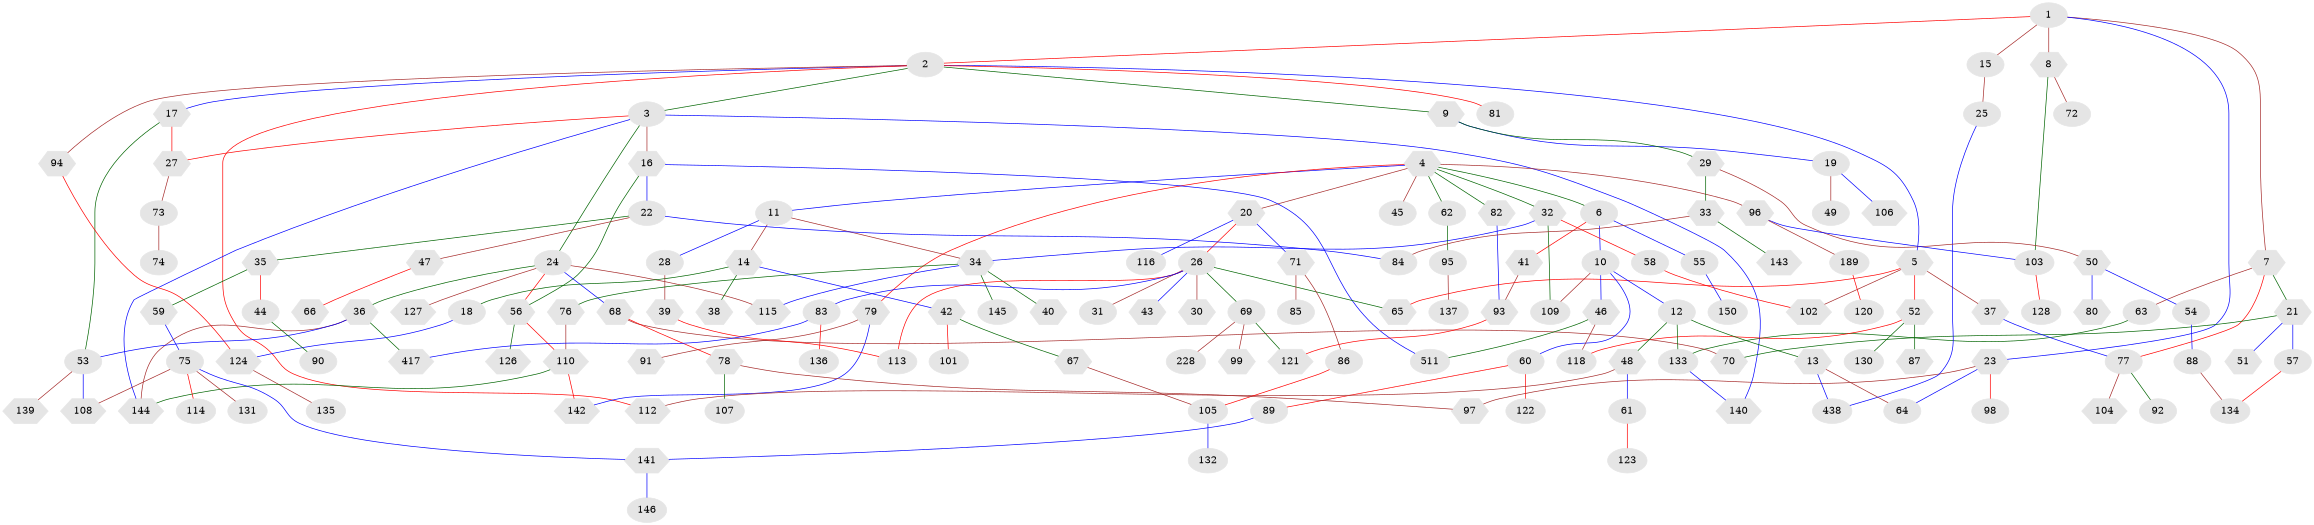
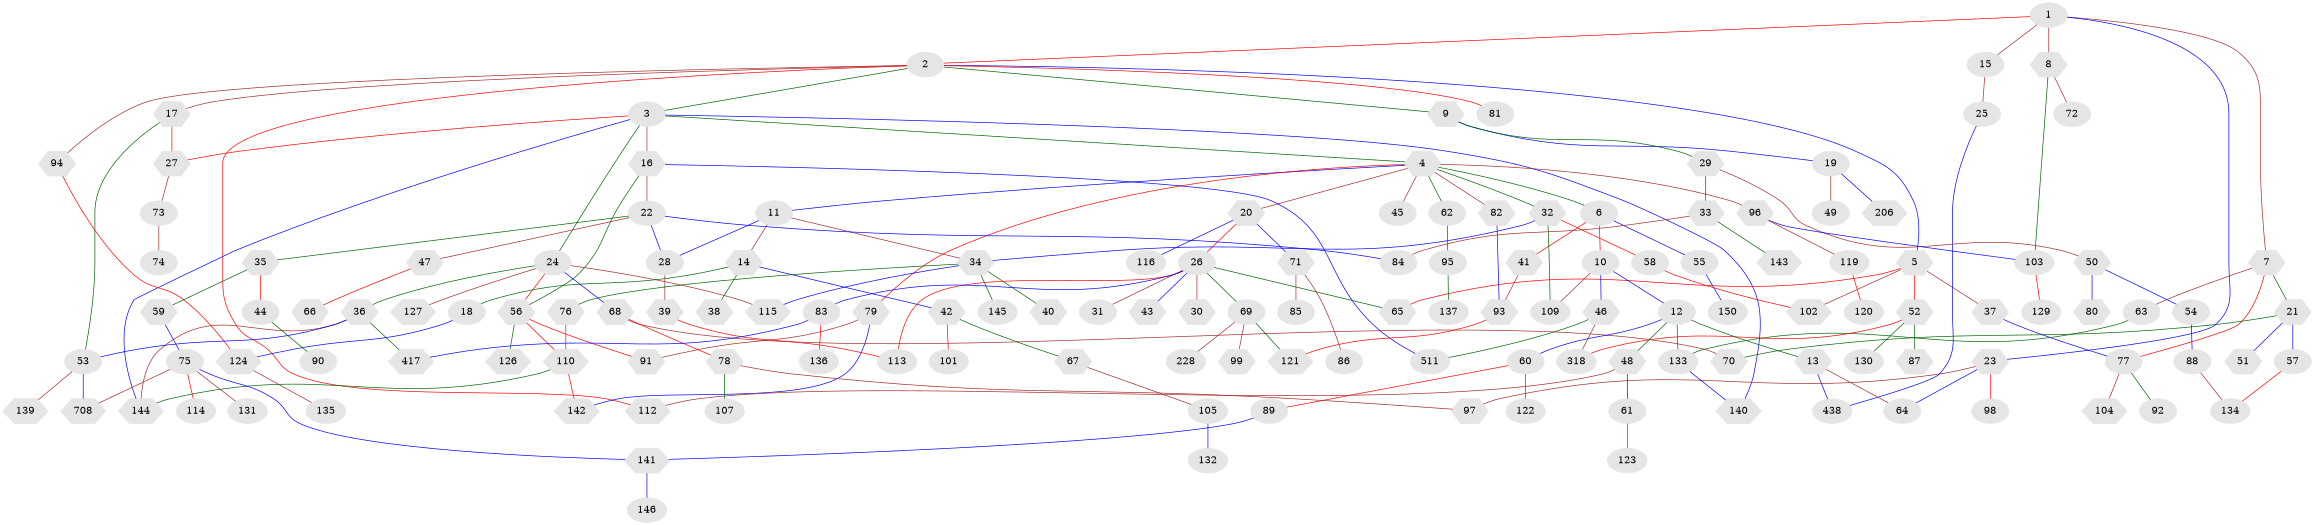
edge "2" -- "17": color blue -> brown
edge "3" -- "4": added
edge "16" -- "22": color blue -> brown
edge "4" -- "82": color darkgreen -> brown
node "106": label "106" -> "206"
edge "6" -- "10": color blue -> red
edge "22" -- "28": added
node "189": label "189" -> "119"
edge "95" -- "137": color brown -> darkgreen
node "128": label "128" -> "129"
edge "10" -- "60": now "12" -- "60"
edge "56" -- "91": added
node "118": label "118" -> "318"
edge "86" -- "105": removed
node "108": label "108" -> "708"
